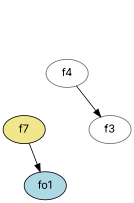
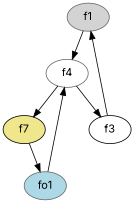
node "f1": added
edge "f4" -> "f7": added
node "f3": color gray40 -> black
edge "fo1" -> "f4": added
node "fo1": color black -> gray40
